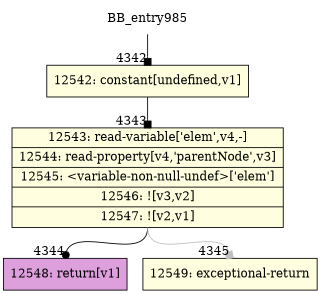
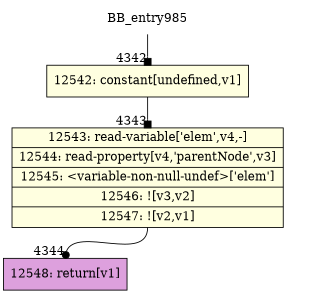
node "12549: exceptional-return": removed
